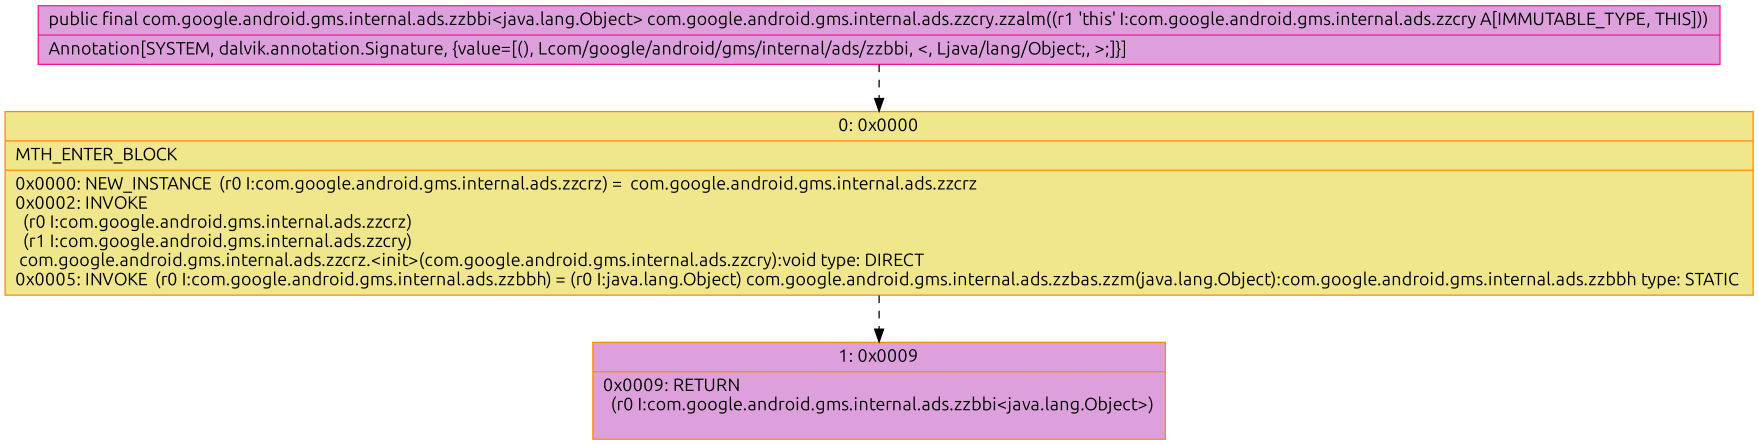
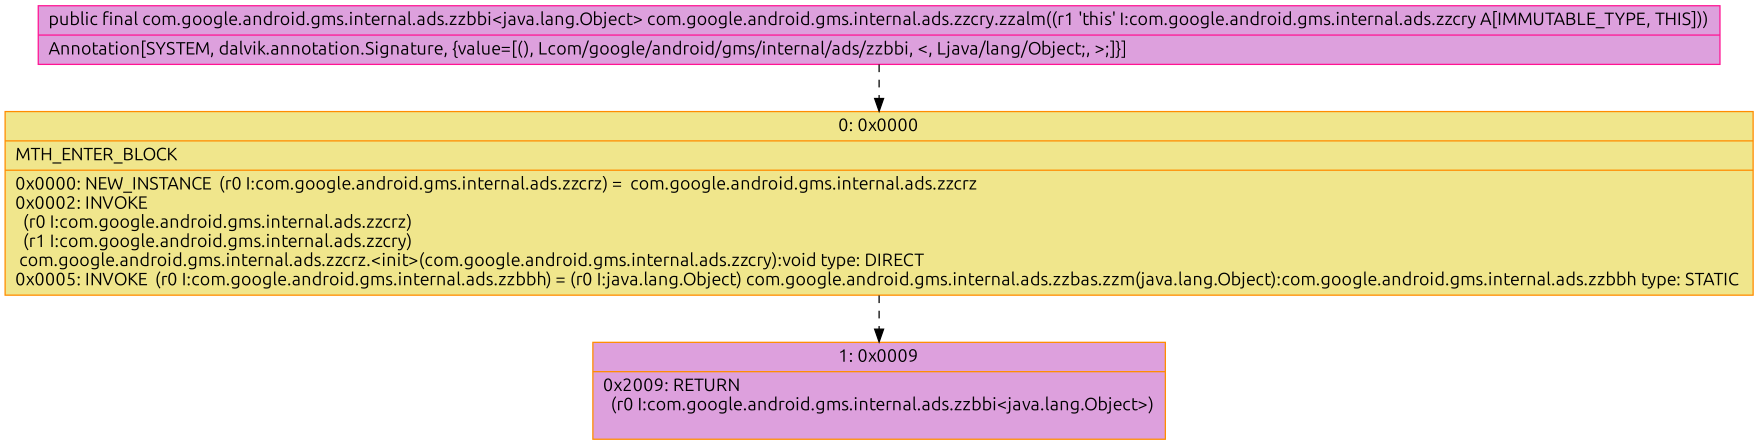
node "1: 0x0009": text "0x0009: RETURN" -> "0x2009: RETURN"
